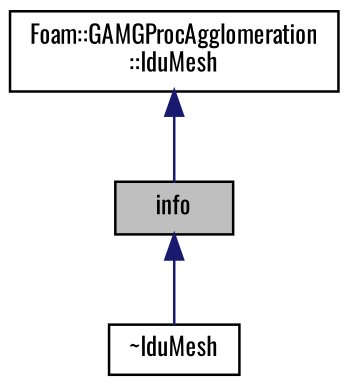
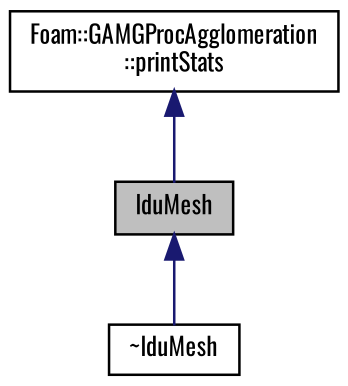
node "Foam::GAMGProcAgglomeration ::lduMesh": label "Foam::GAMGProcAgglomeration ::lduMesh" -> "Foam::GAMGProcAgglomeration ::printStats"
node "info": label "info" -> "lduMesh"
